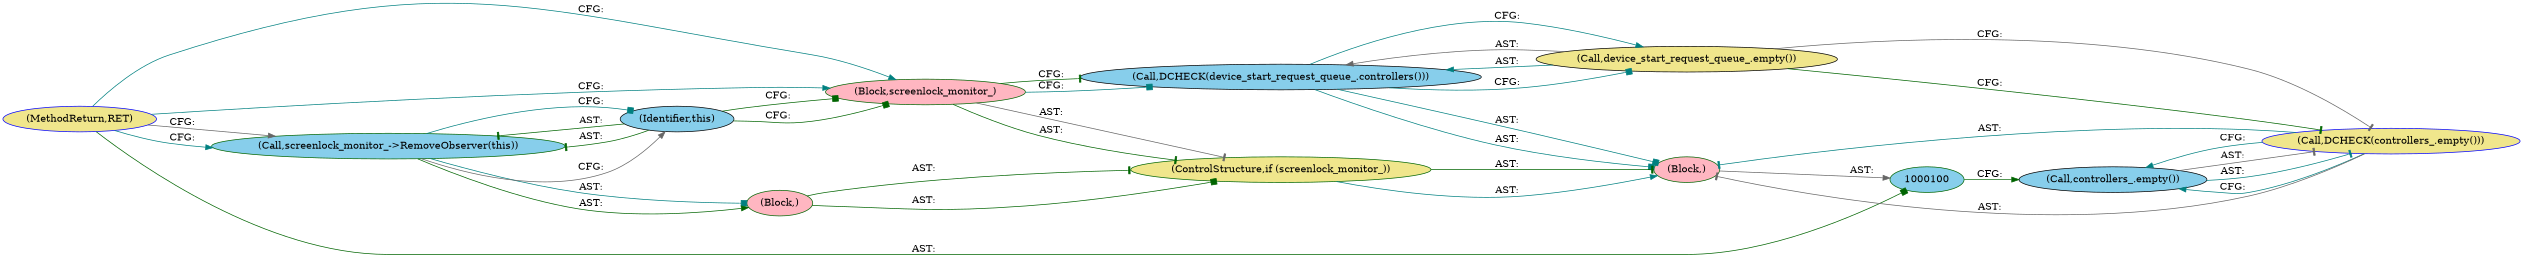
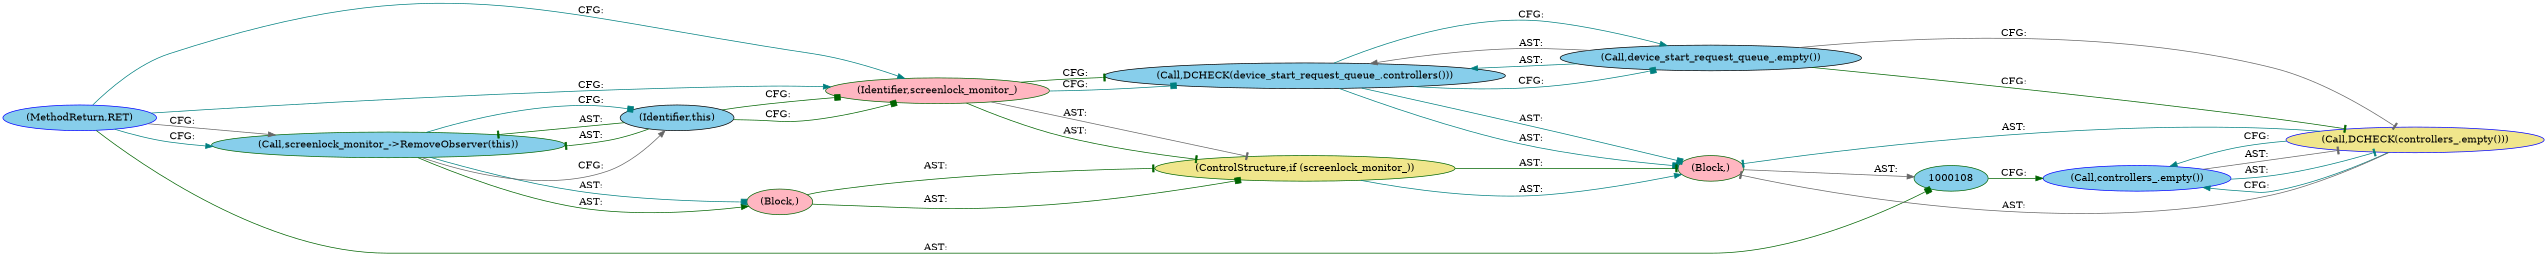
node "(Call,device_start_request_queue_.empty())": fillcolor khaki -> skyblue
node "(Block,screenlock_monitor_)": label "(Block,screenlock_monitor_)" -> "(Identifier,screenlock_monitor_)"
node "(MethodReturn,RET)": fillcolor khaki -> skyblue
node "1000100": label "1000100" -> "1000108"
node "(Call,controllers_.empty())": color black -> blue
